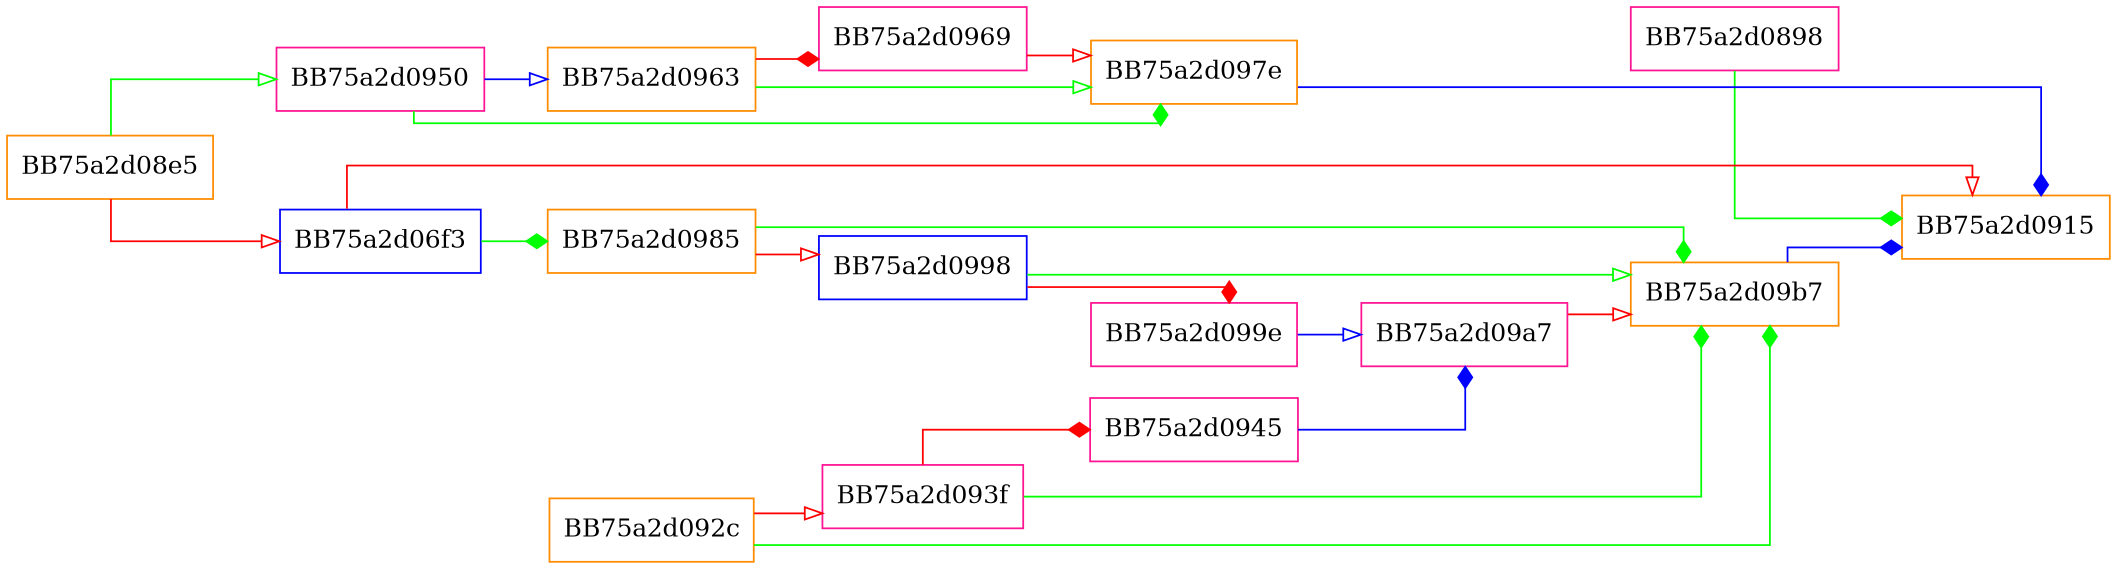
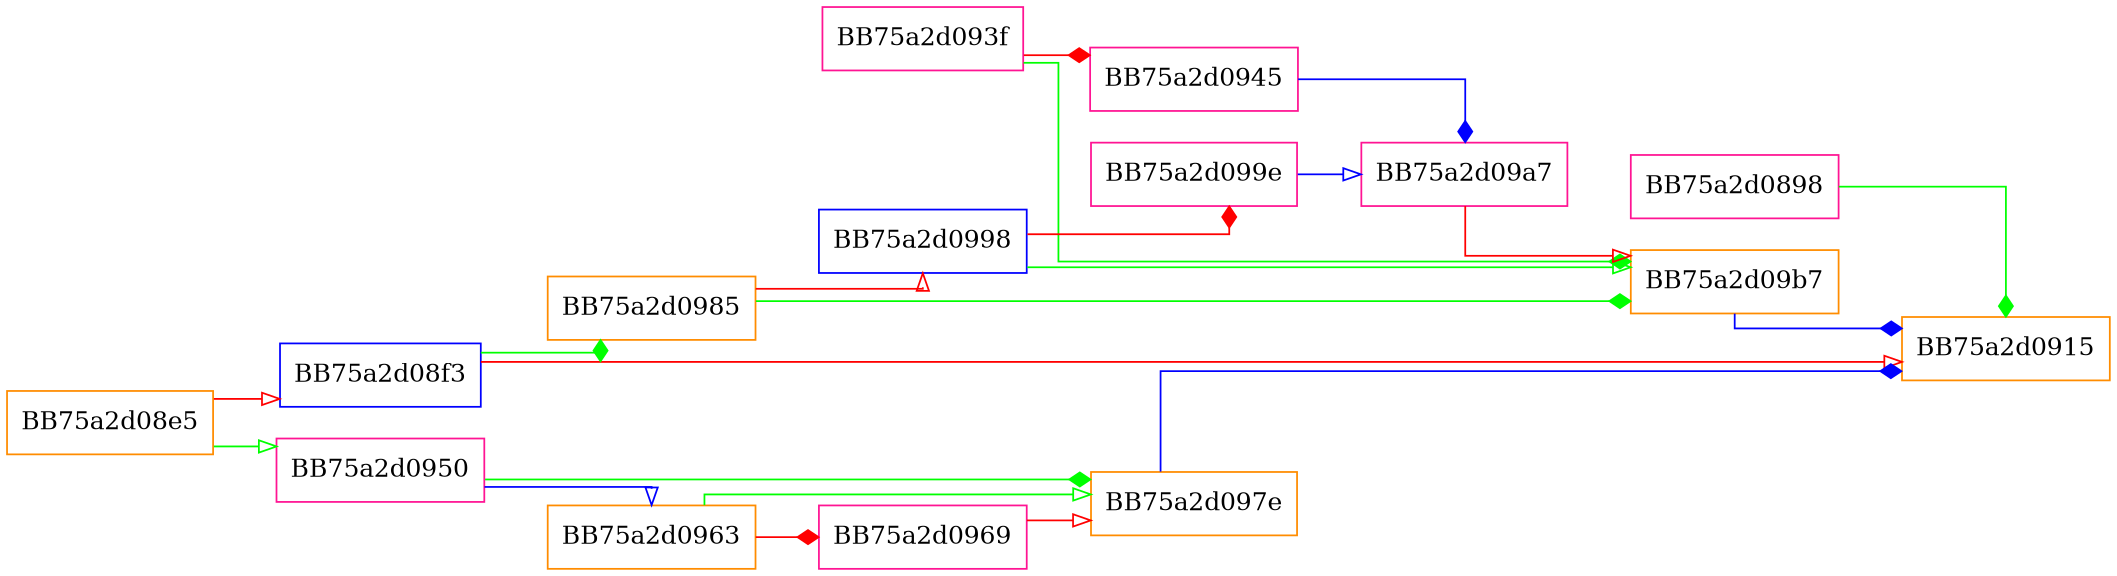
node "BB75a2d06f3": label "BB75a2d06f3" -> "BB75a2d08f3"
node "BB75a2d092c": removed
